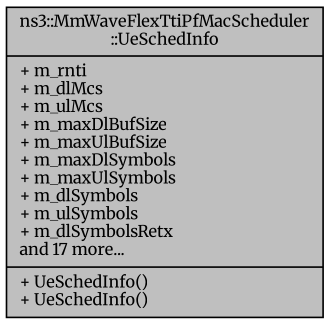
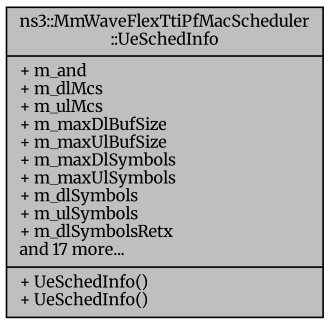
node "ns3::MmWaveFlexTtiPfMacScheduler": text "+ m_rnti" -> "+ m_and"
